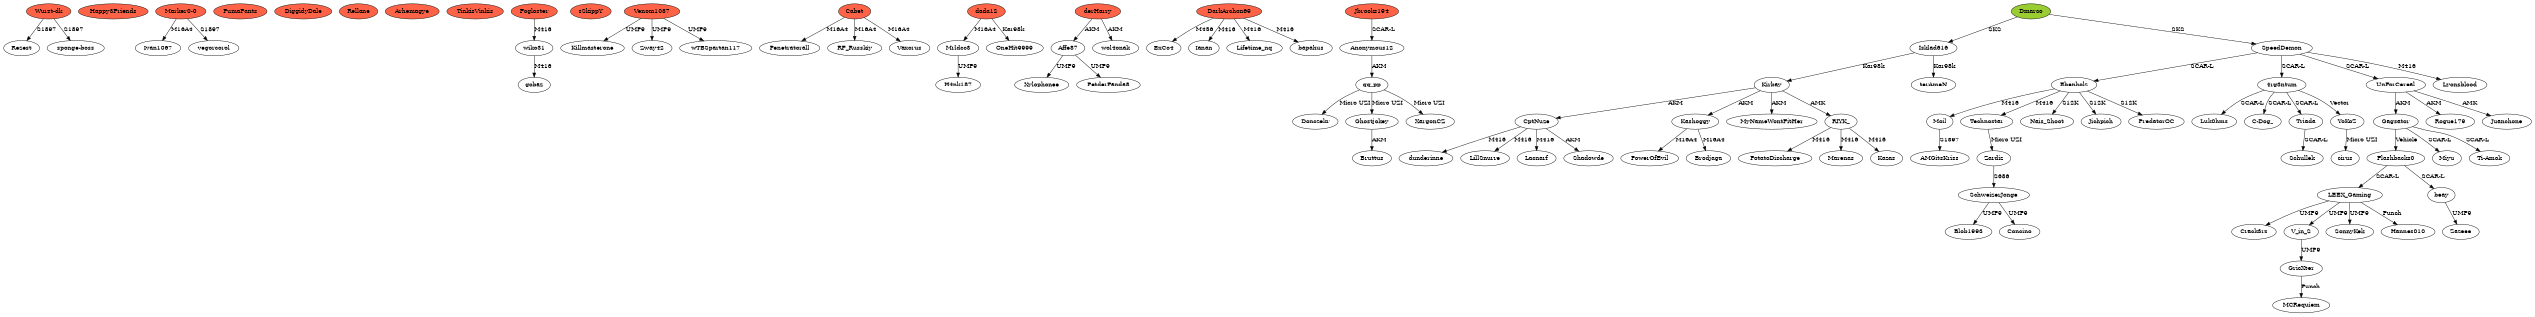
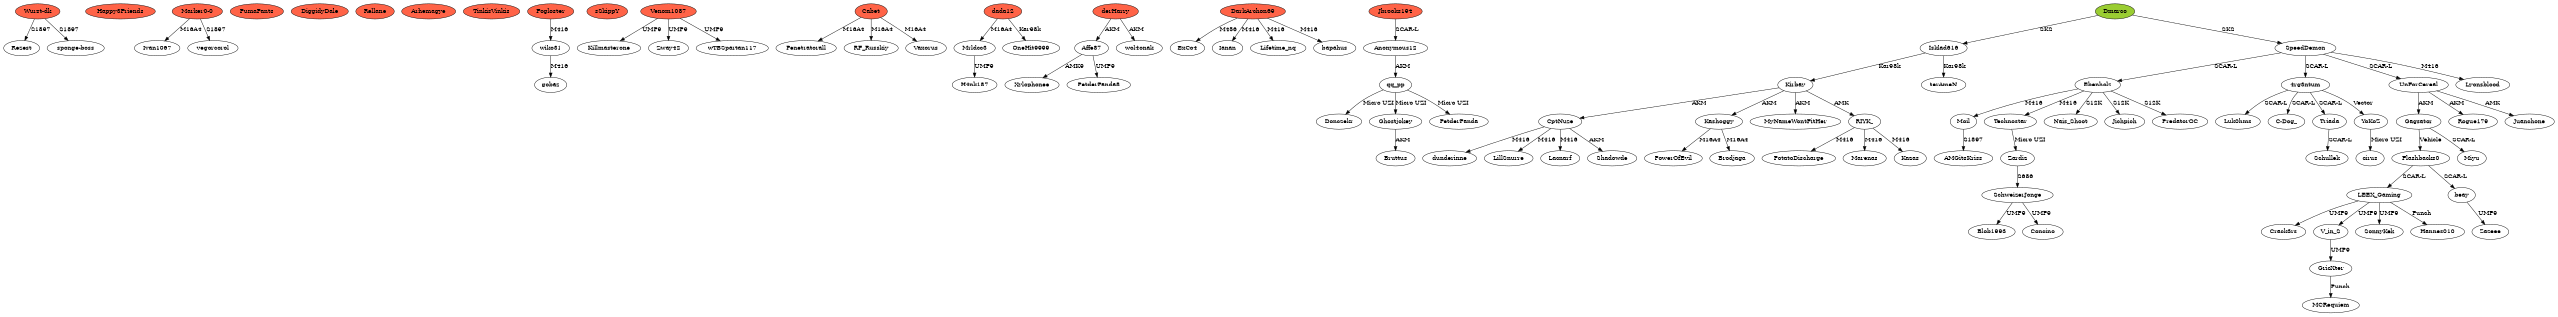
edge "Affe87" -> "Xylophonee": label "UMP9" -> "AMK9"
node "XargonCZ": label "XargonCZ" -> "PetderPanda"
node "Ti-Amok": removed
